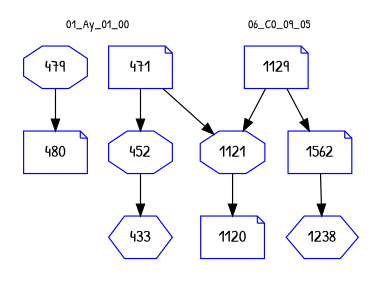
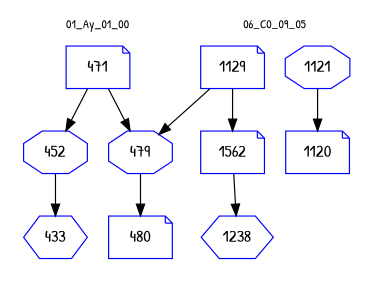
edge "471" -> "1121": now "471" -> "479"
edge "1129" -> "1121": now "1129" -> "479"
